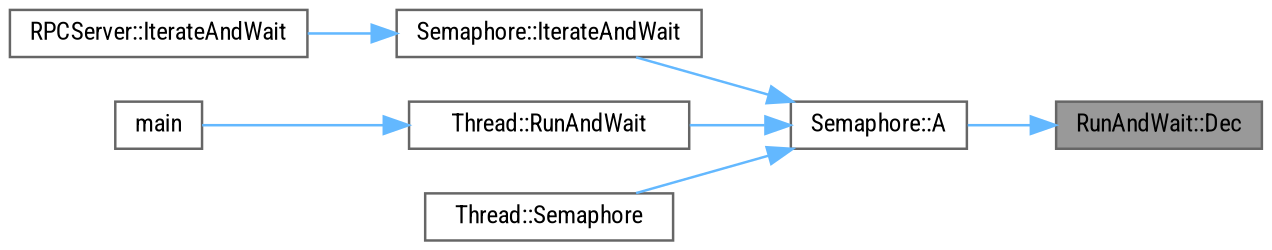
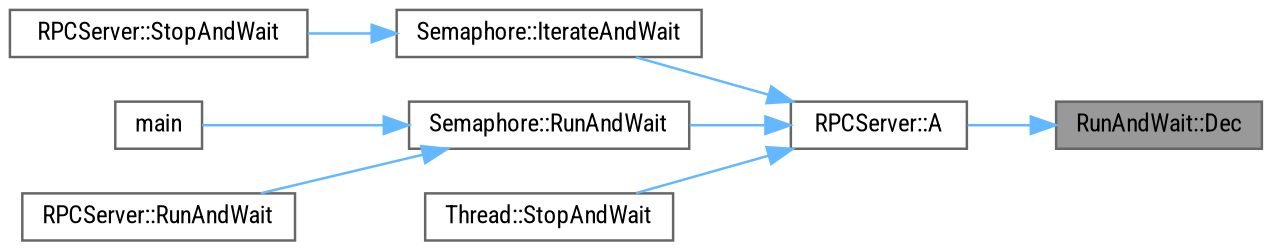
node "RPCServer::IterateAndWait": label "RPCServer::IterateAndWait" -> "RPCServer::StopAndWait"
node "Thread::RunAndWait": label "Thread::RunAndWait" -> "Semaphore::RunAndWait"
node "Semaphore::A": label "Semaphore::A" -> "RPCServer::A"
node "RPCServer::RunAndWait": added
node "Thread::Semaphore": label "Thread::Semaphore" -> "Thread::StopAndWait"
